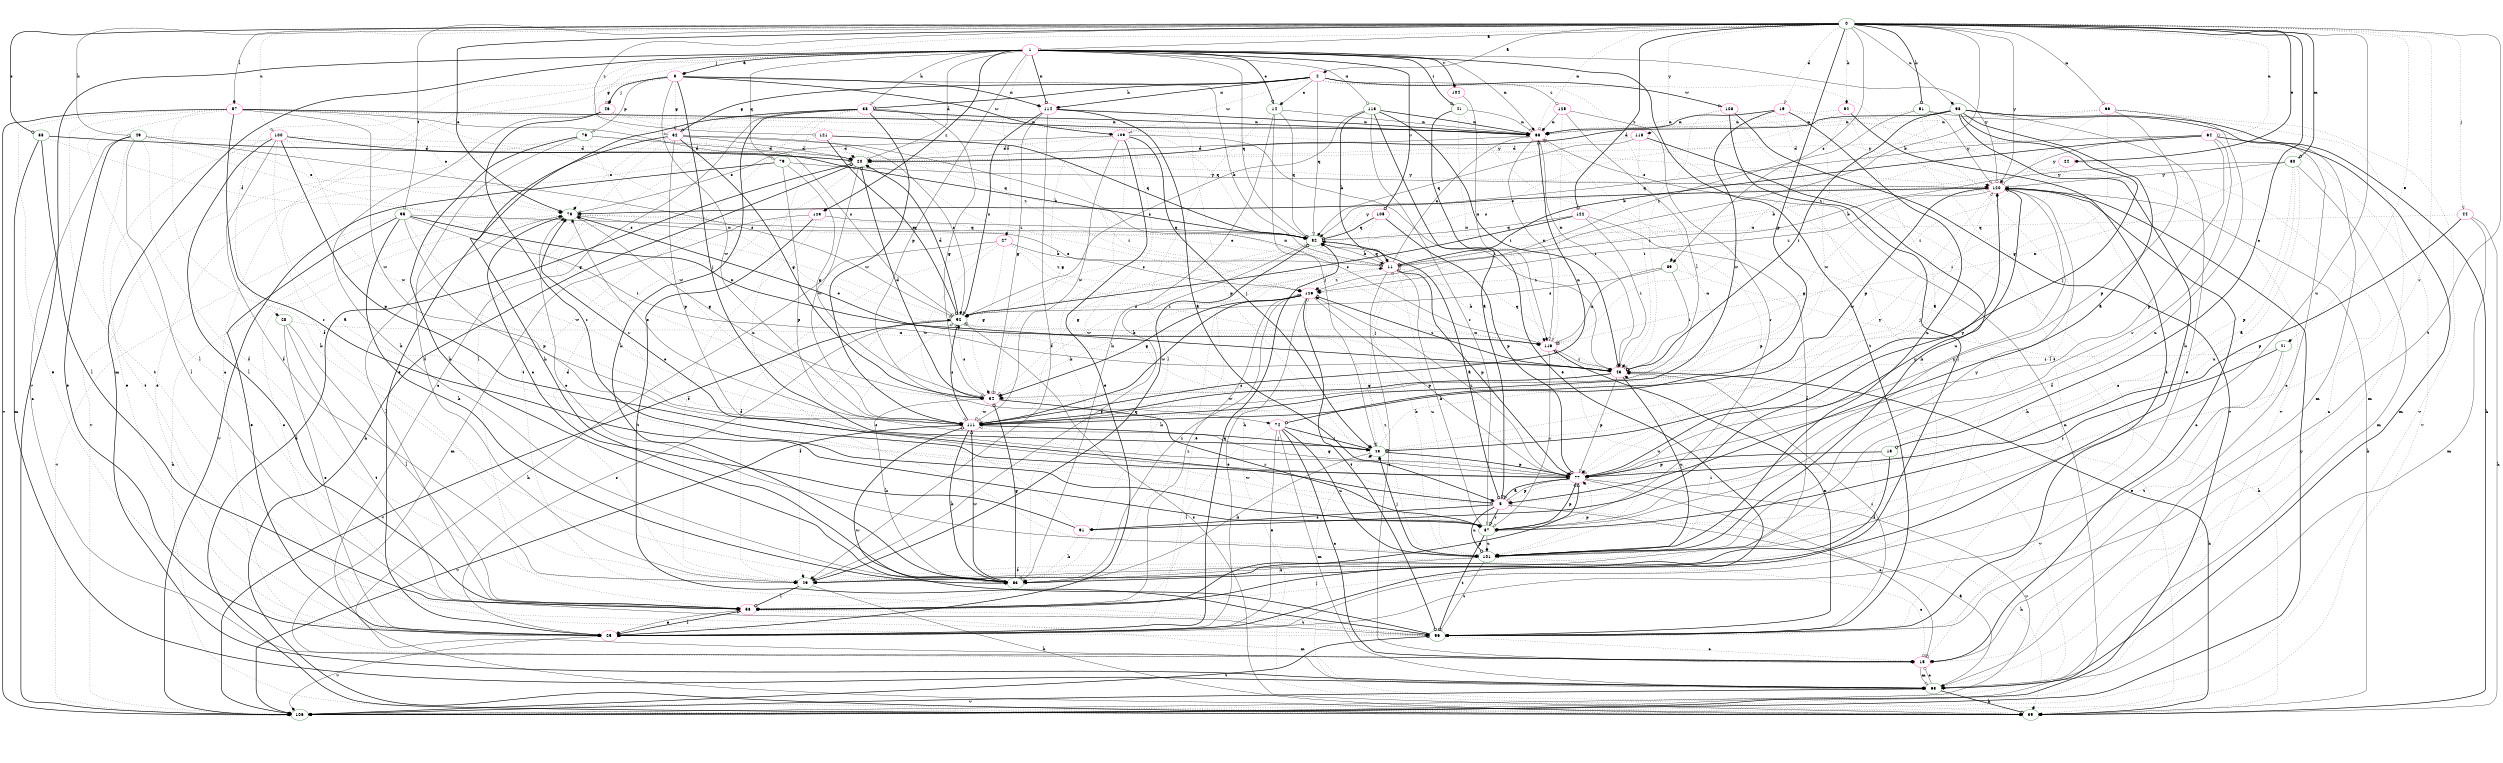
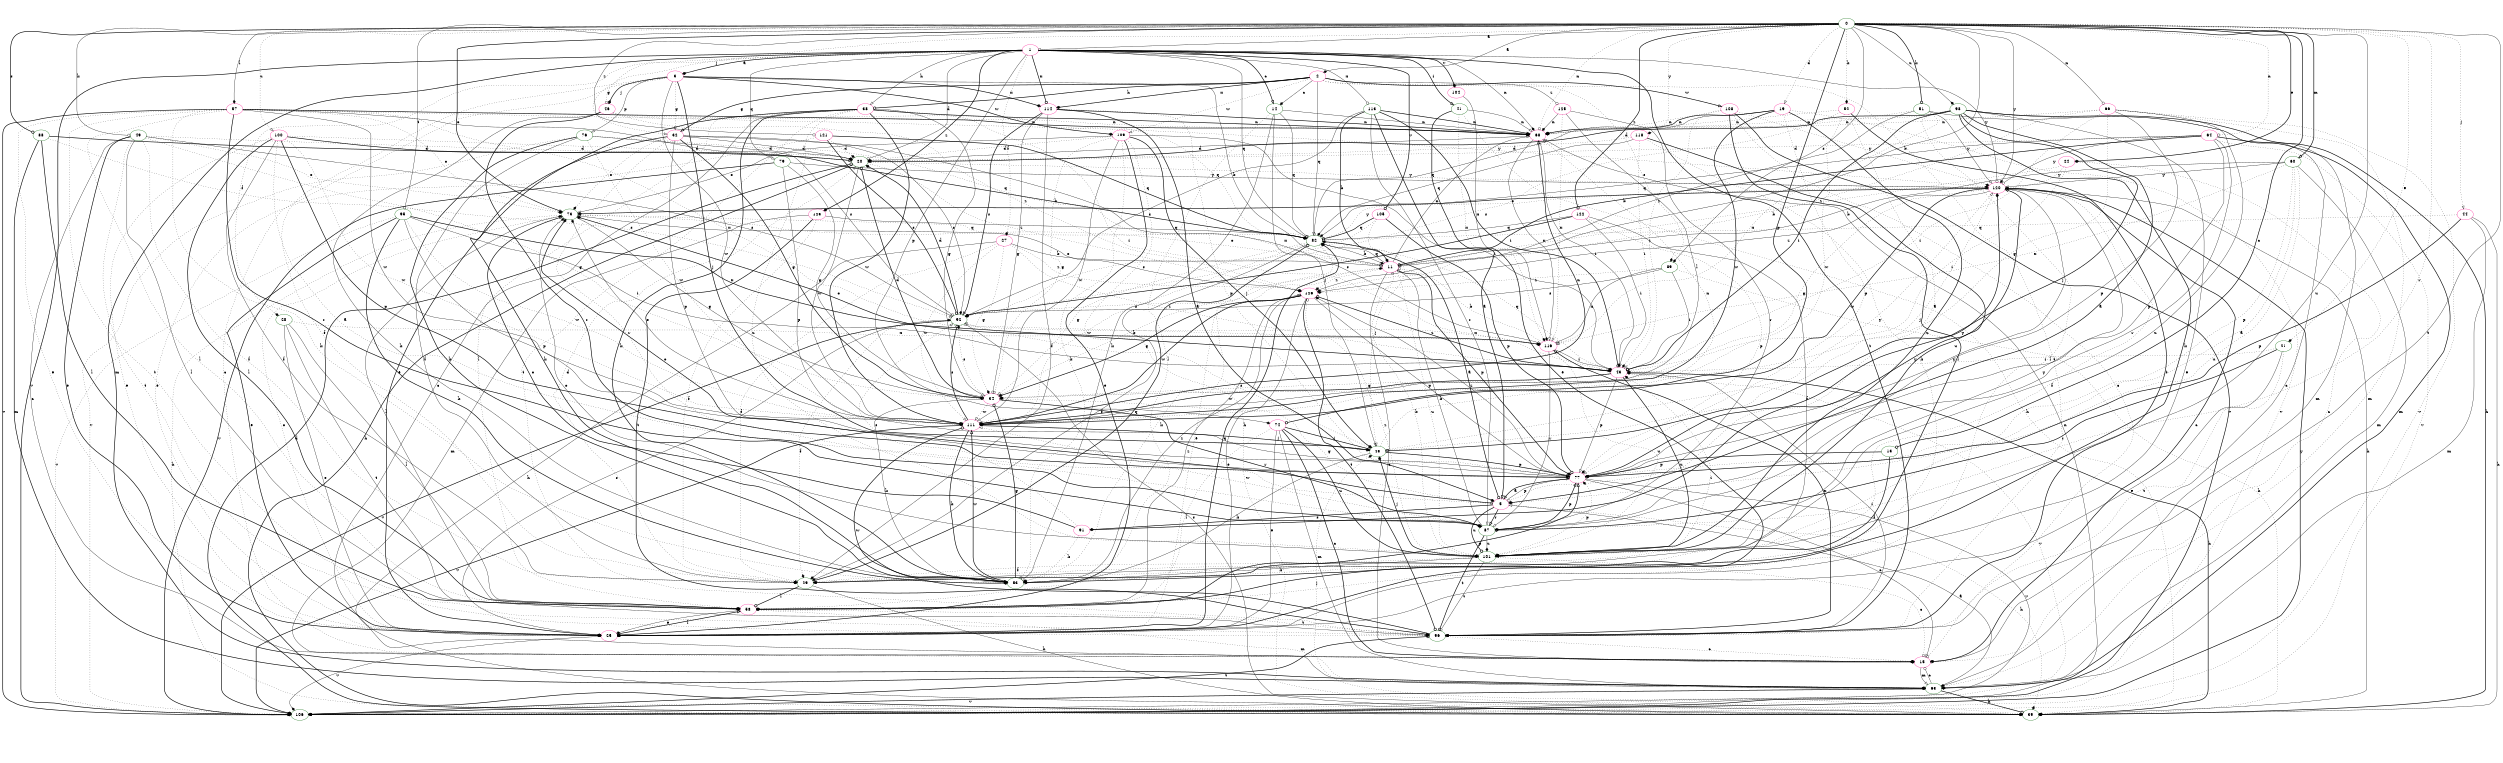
edge "95" -> "82": now "19" -> "82"
edge "120" -> "101": reversed
